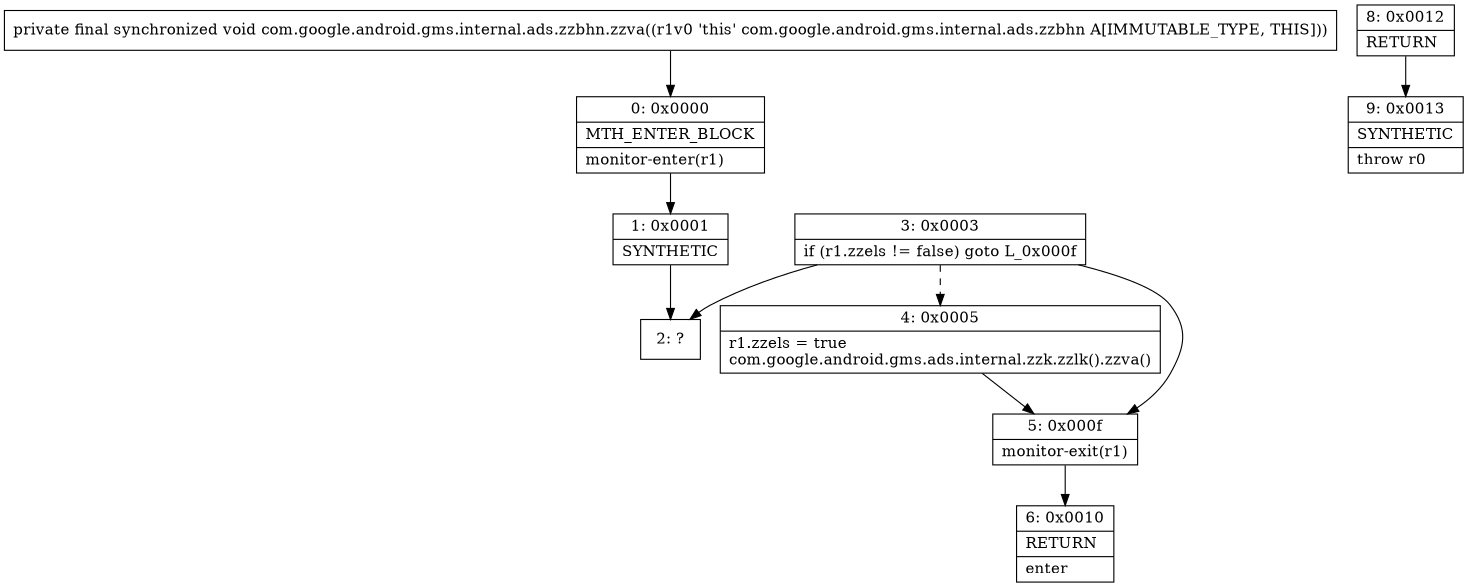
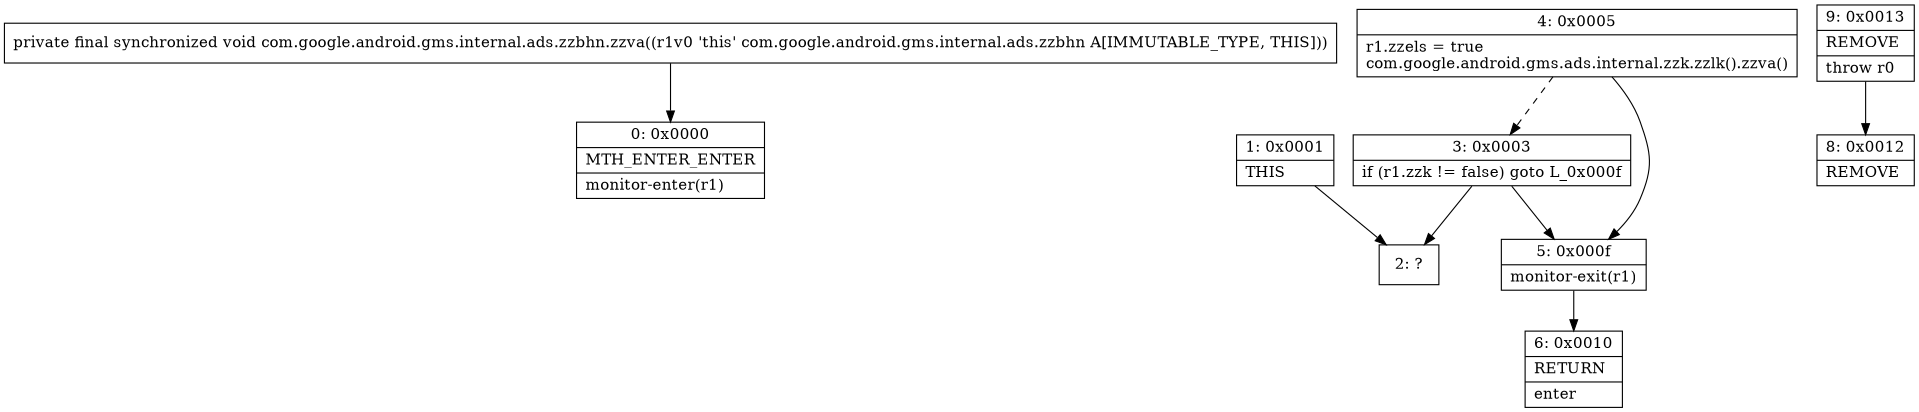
node "8: 0x0012": text "RETURN" -> "REMOVE"
edge "8: 0x0012" -> "9: 0x0013": reversed
node "0: 0x0000": text "MTH_ENTER_BLOCK" -> "MTH_ENTER_ENTER"
node "9: 0x0013": text "SYNTHETIC" -> "REMOVE"
edge "0: 0x0000" -> "1: 0x0001": removed
node "1: 0x0001": text "SYNTHETIC" -> "THIS"
node "3: 0x0003": text "if (r1.zzels != false) goto L_0x000f" -> "if (r1.zzk != false) goto L_0x000f"
edge "3: 0x0003" -> "4: 0x0005": reversed
